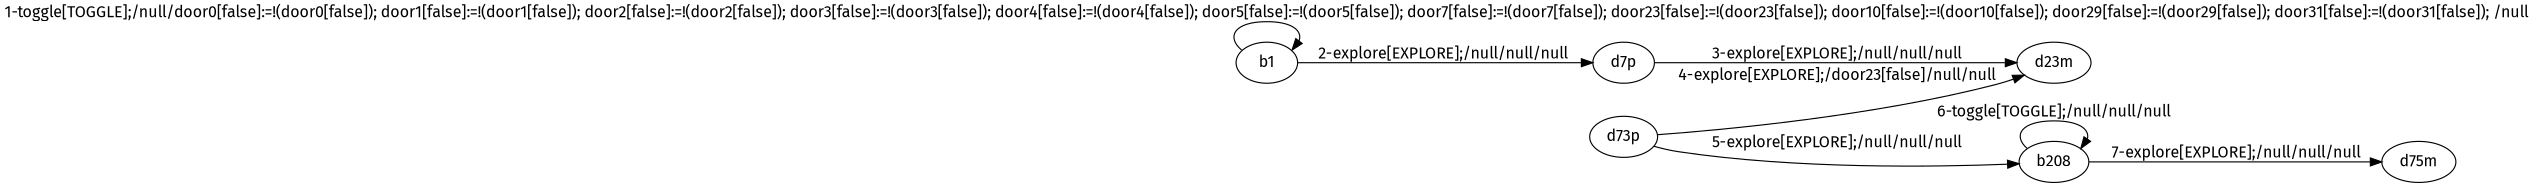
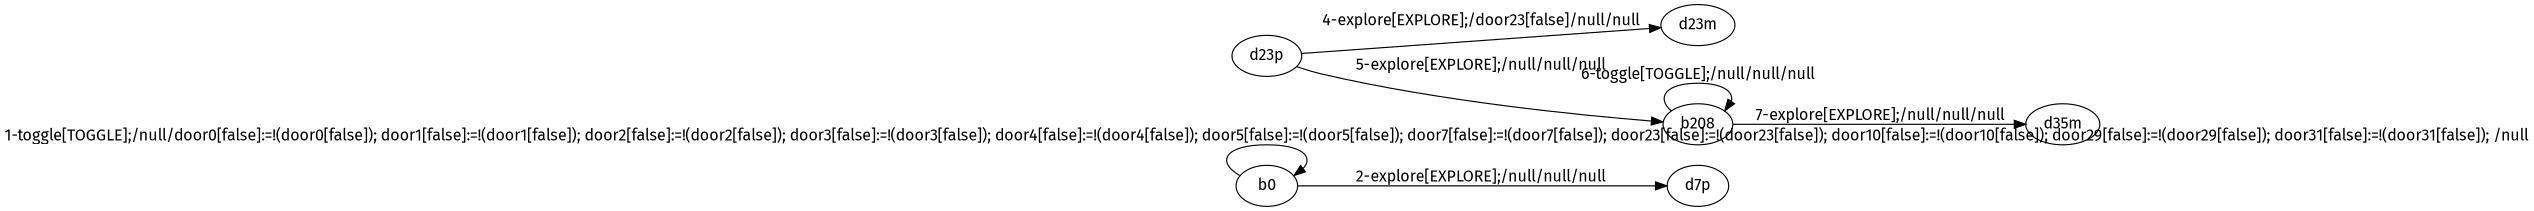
node "b1": label "b1" -> "b0"
edge "d7p" -> "d23m": removed, label "3-explore[EXPLORE];/null/null/null"
node "d73p": label "d73p" -> "d23p"
node "d75m": label "d75m" -> "d35m"
